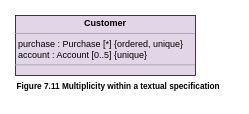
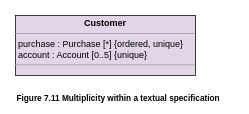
node "Figure 7.11 Multiplicity within a textual specification": moved (124, 87) -> (124, 98)
